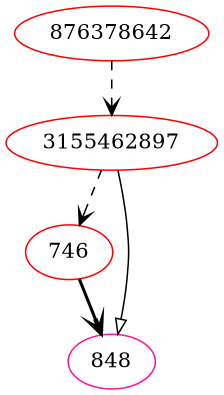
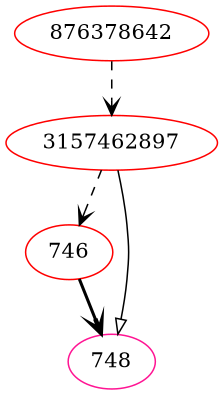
node "3155462897": label "3155462897" -> "3157462897"
node "848": label "848" -> "748"
